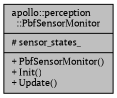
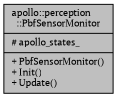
node "apollo::perception": text "# sensor_states_" -> "# apollo_states_"
